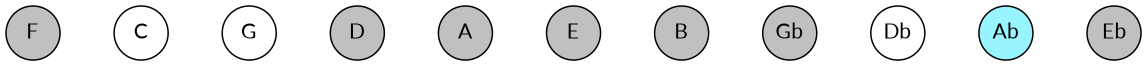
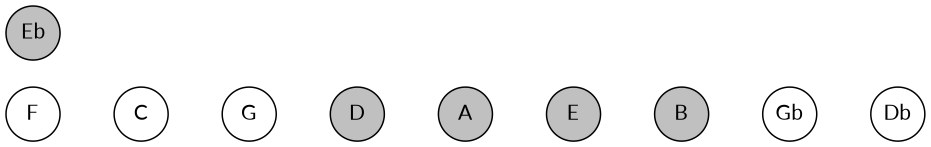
node "F": fillcolor gray -> white
node "Gb": fillcolor gray -> white
node "Ab": removed
